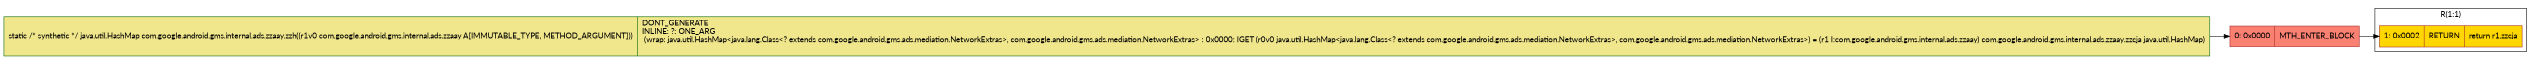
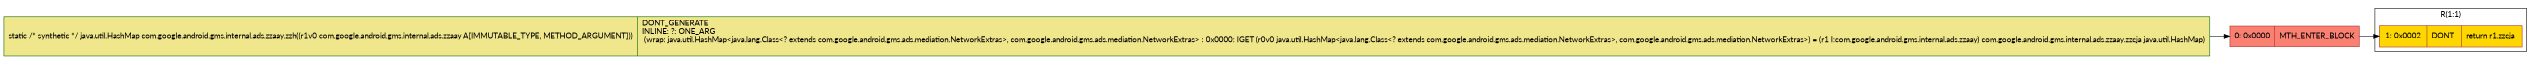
node "1: 0x0002": text "RETURN" -> "DONT"
